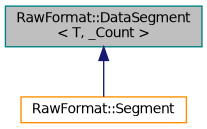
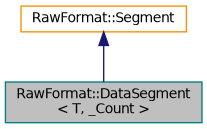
edge "RawFormat::Segment" -> "RawFormat::DataSegment < T, _Count >": reversed
